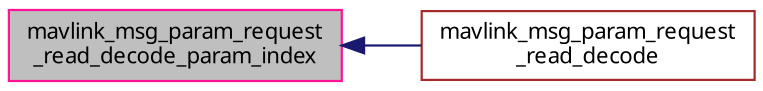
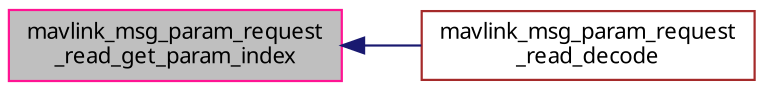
node "mavlink_msg_param_request _read_decode_param_index": label "mavlink_msg_param_request _read_decode_param_index" -> "mavlink_msg_param_request _read_get_param_index"
